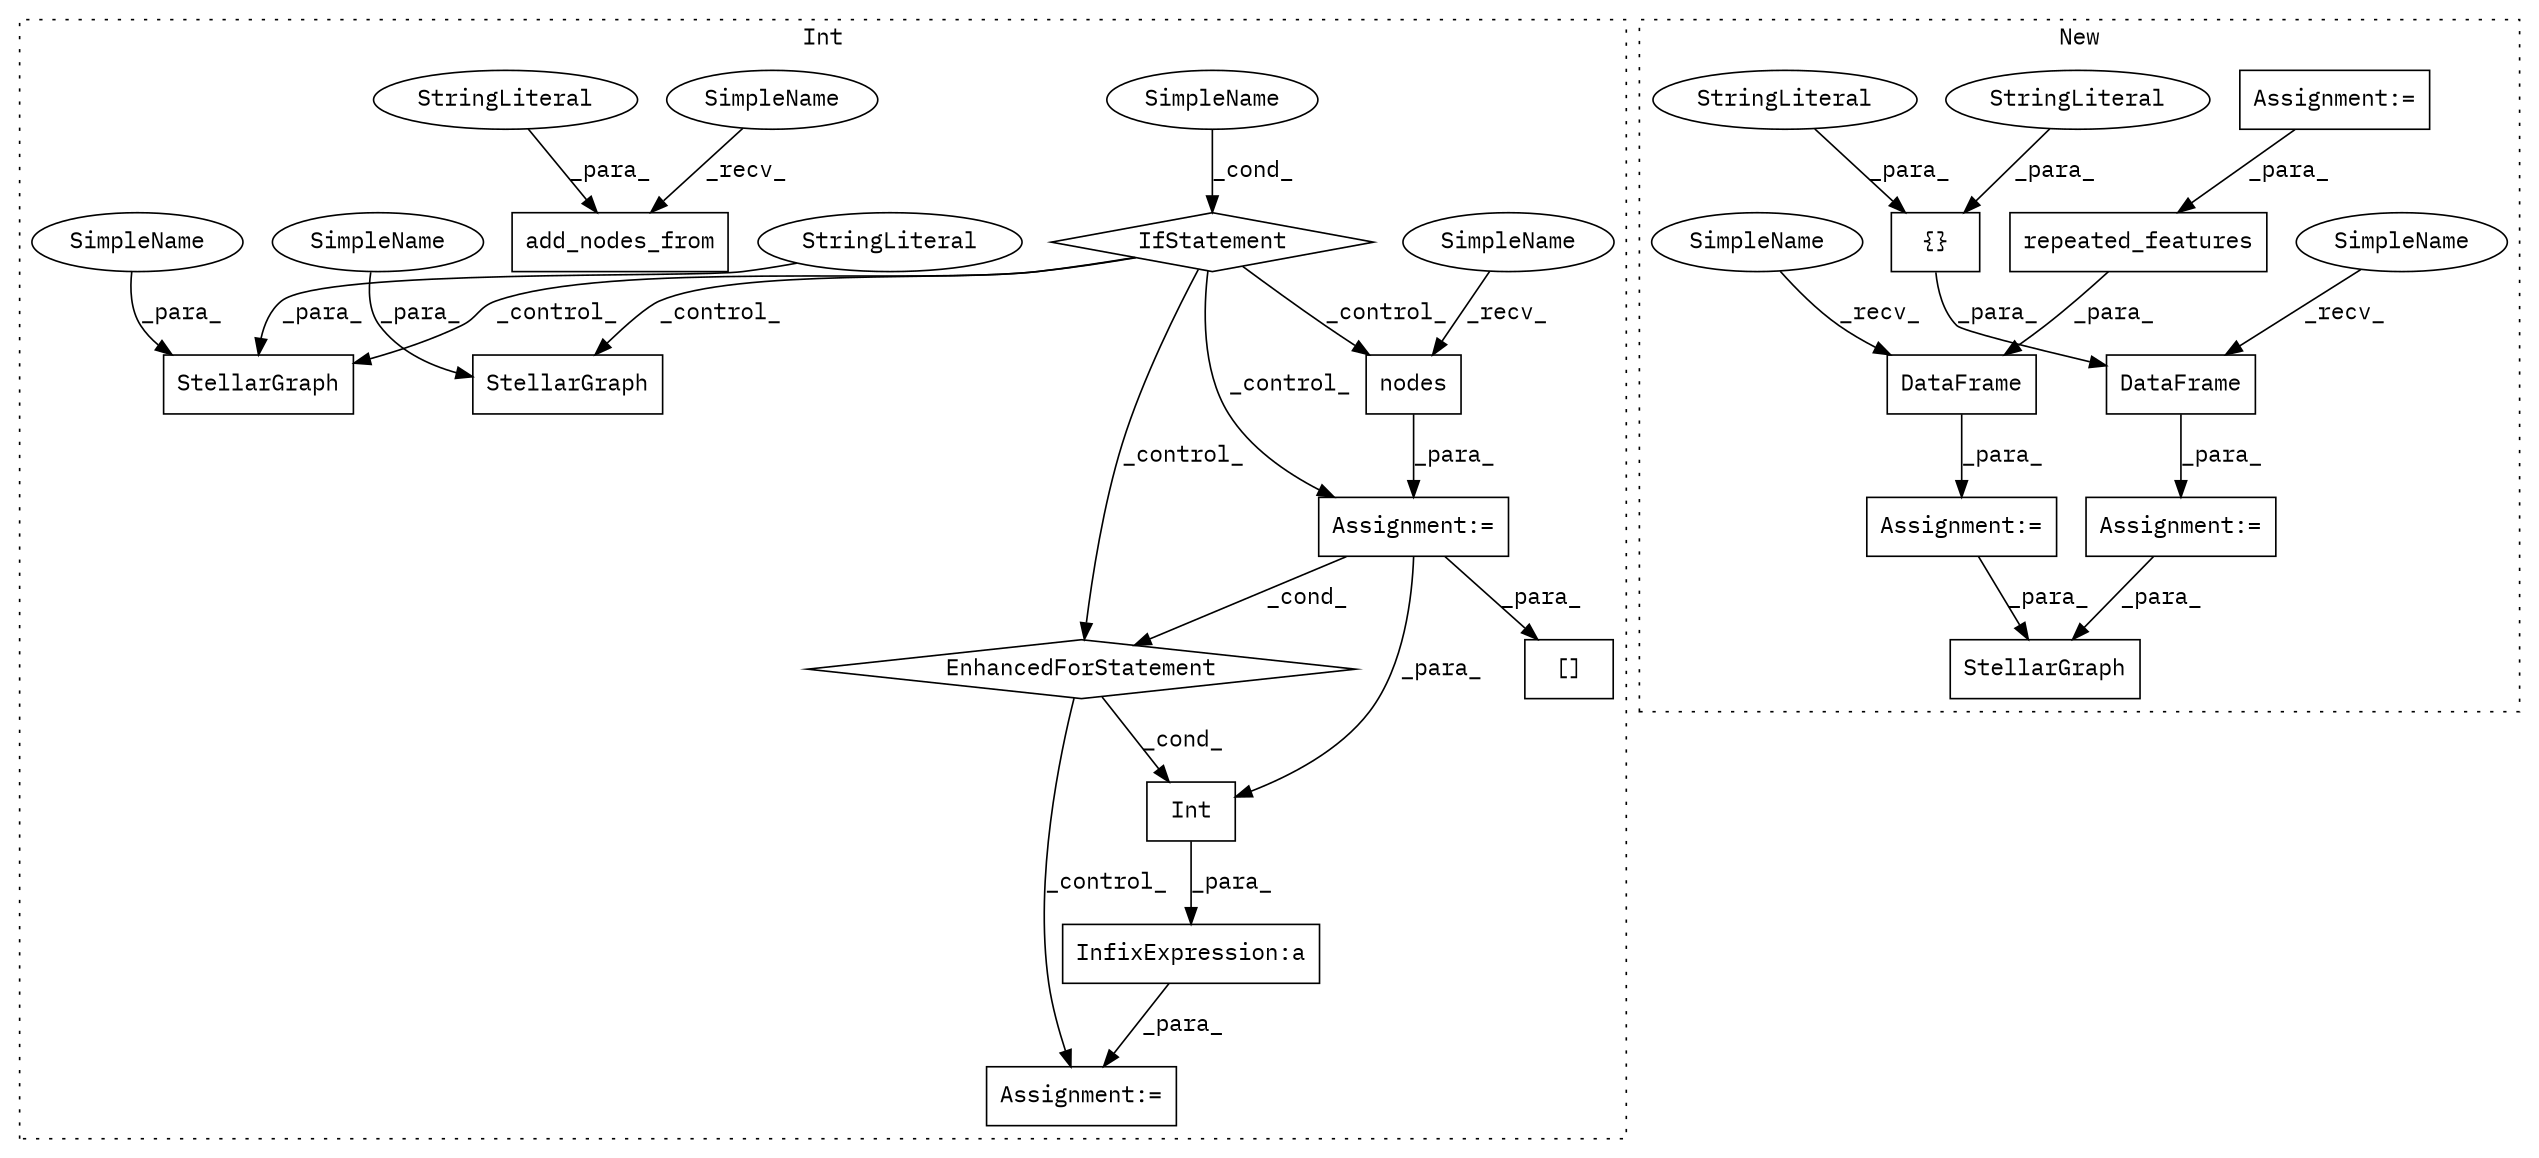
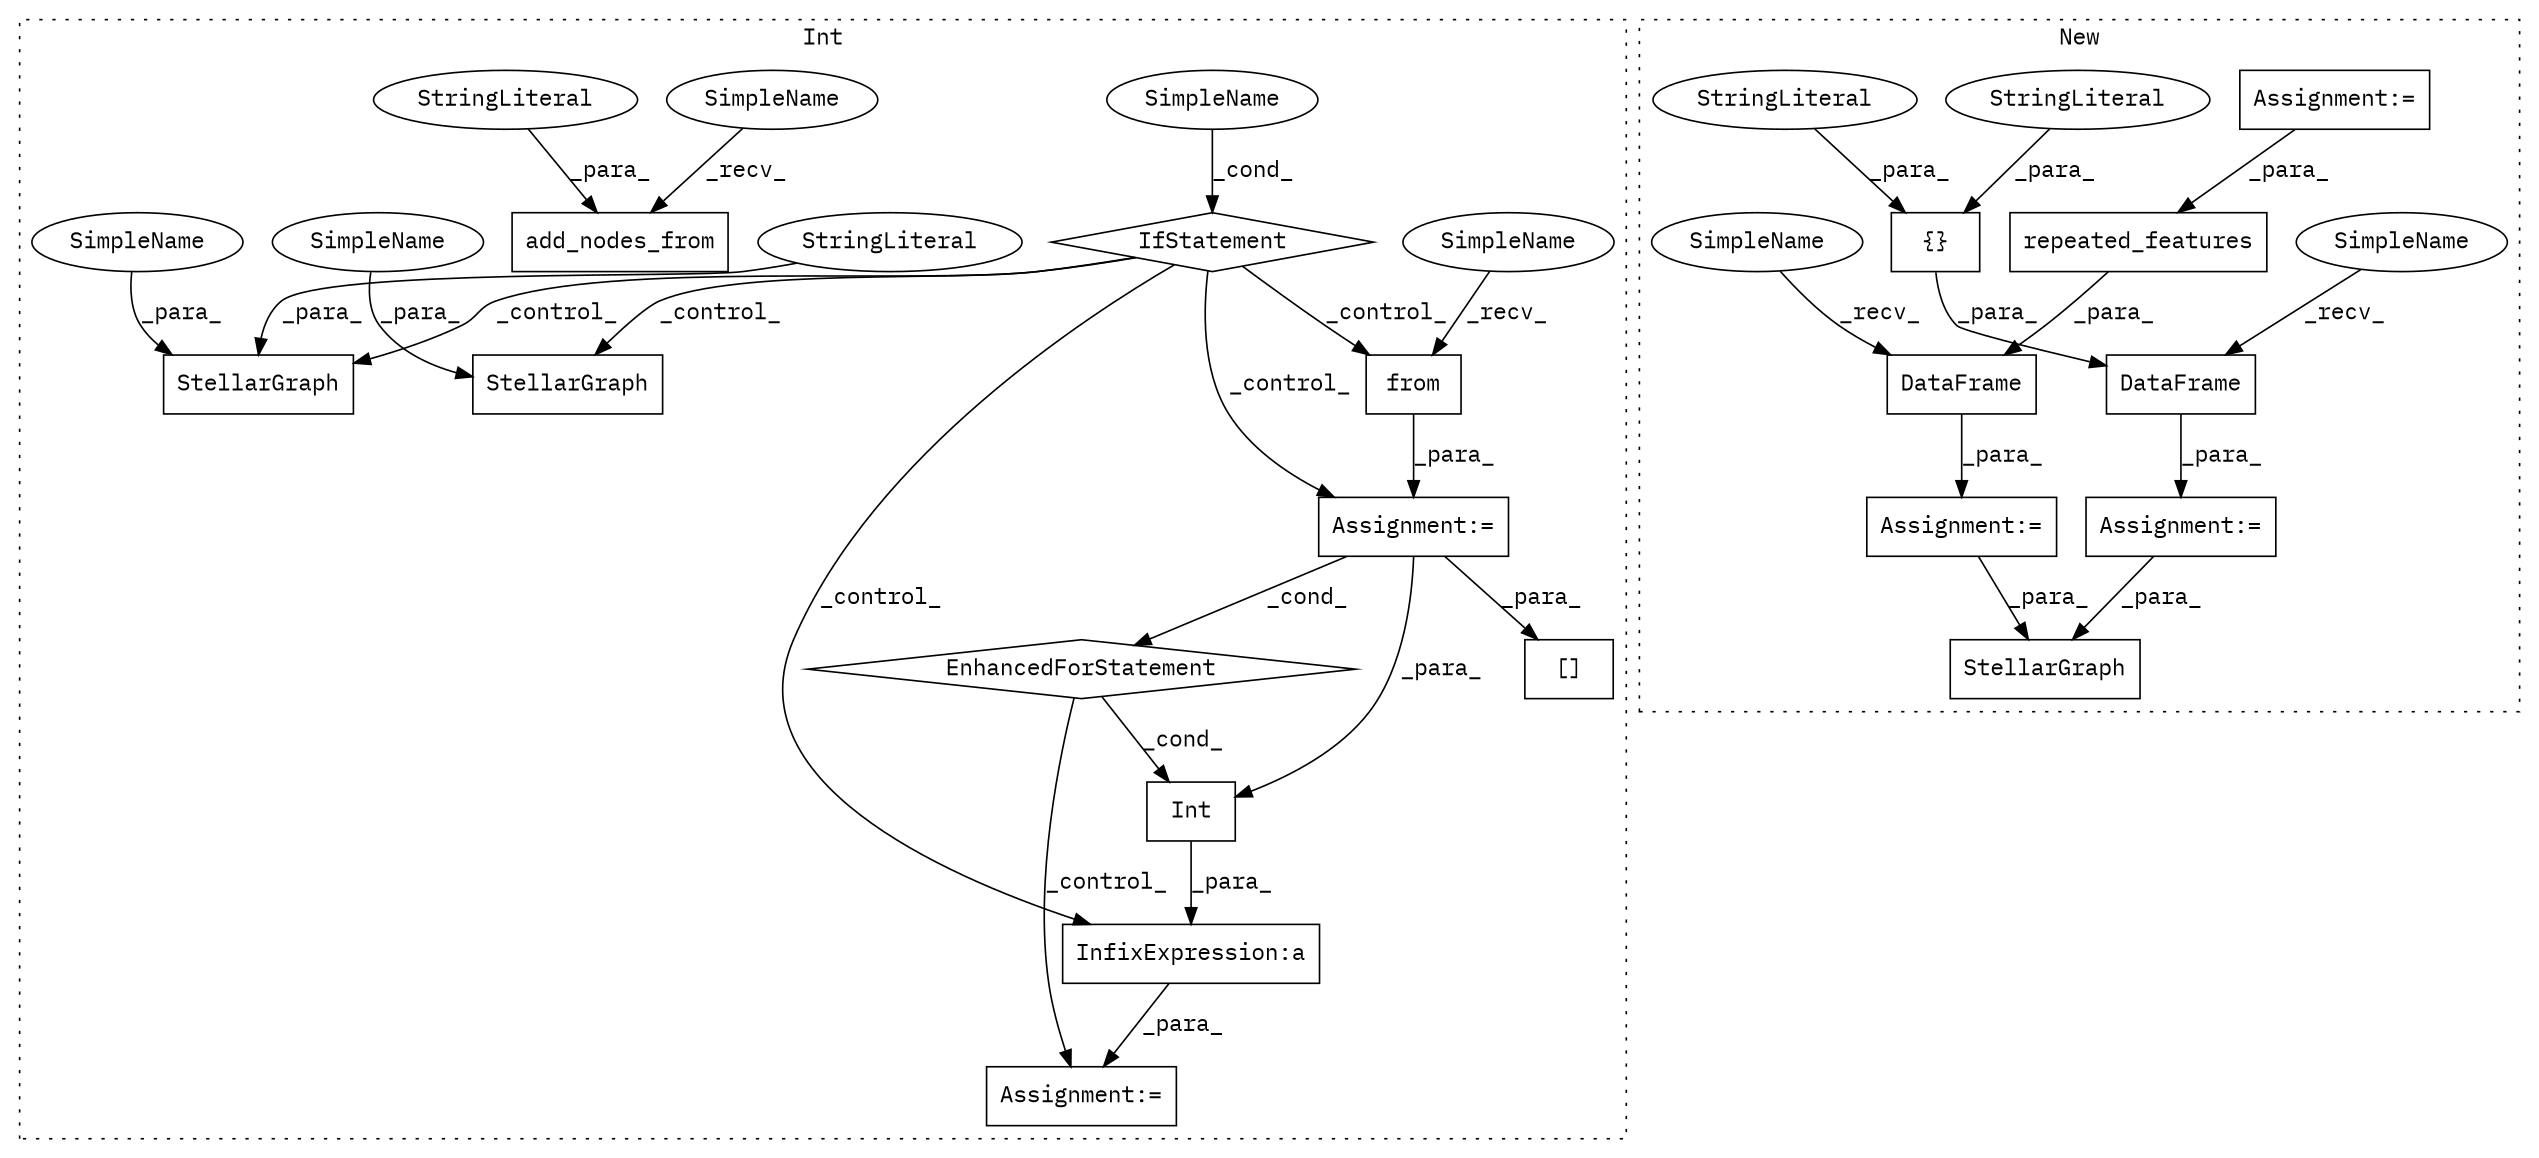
node "nodes": label "nodes" -> "from"
edge "IfStatement" -> "EnhancedForStatement": now "IfStatement" -> "InfixExpression:a"
